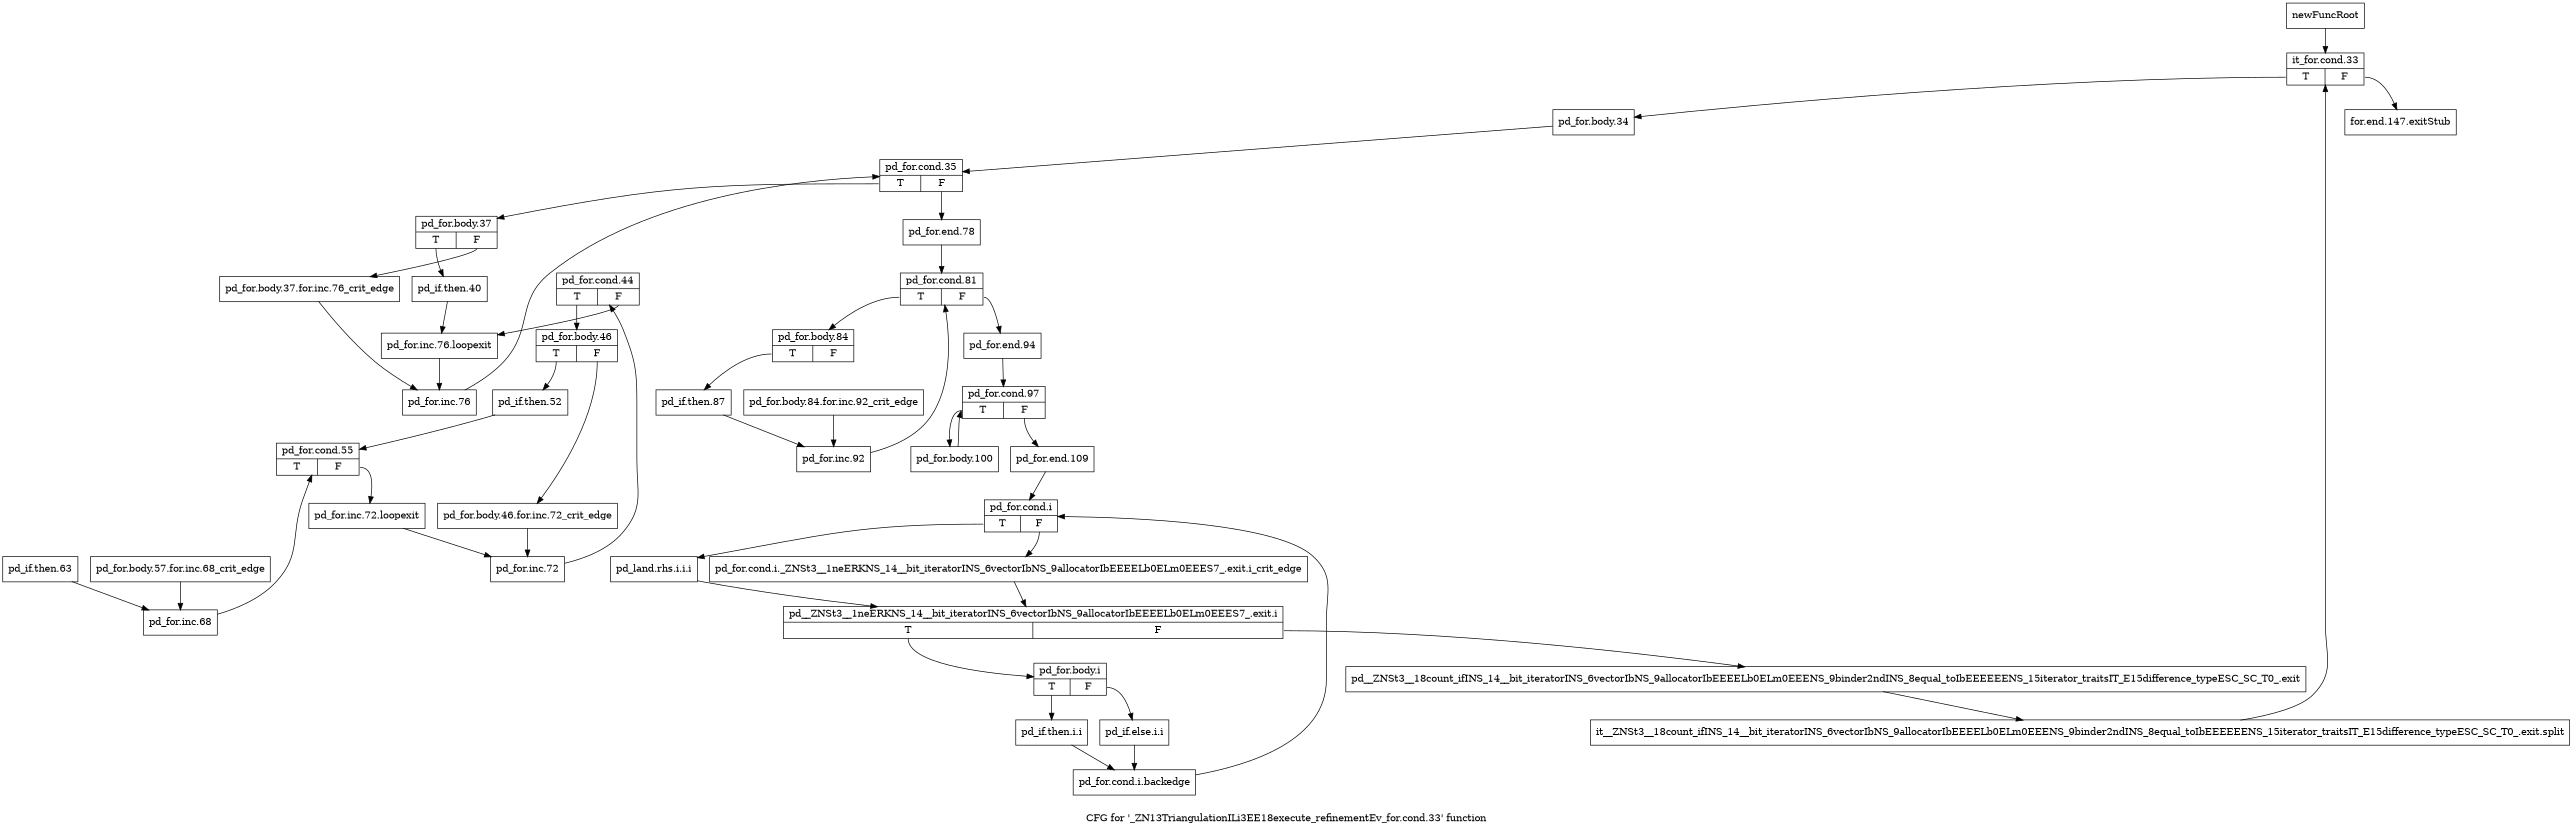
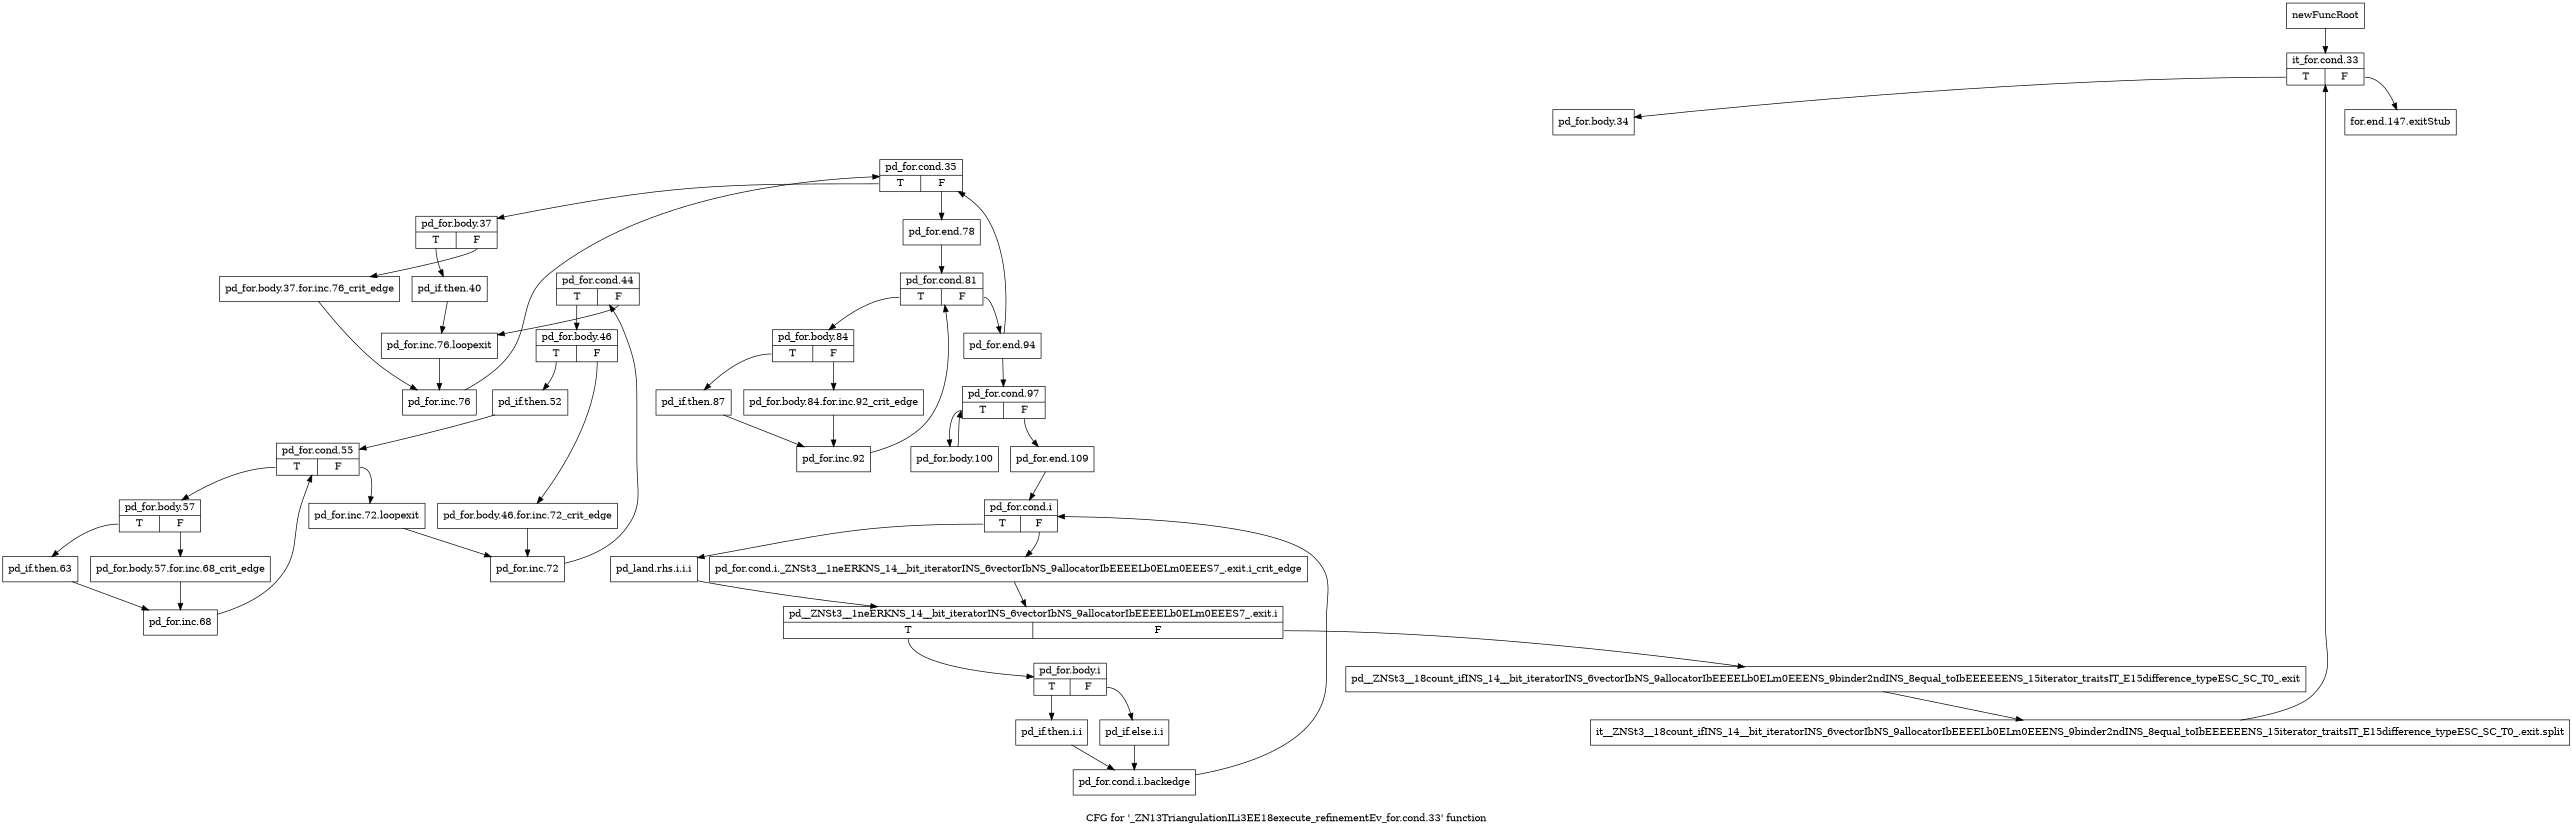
edge "pd_for.body.34" -> "pd_for.cond.35": now "pd_for.end.94" -> "pd_for.cond.35"
edge "pd_for.body.84" -> "pd_for.body.84.for.inc.92_crit_edge": added
node "pd_for.body.57": added
